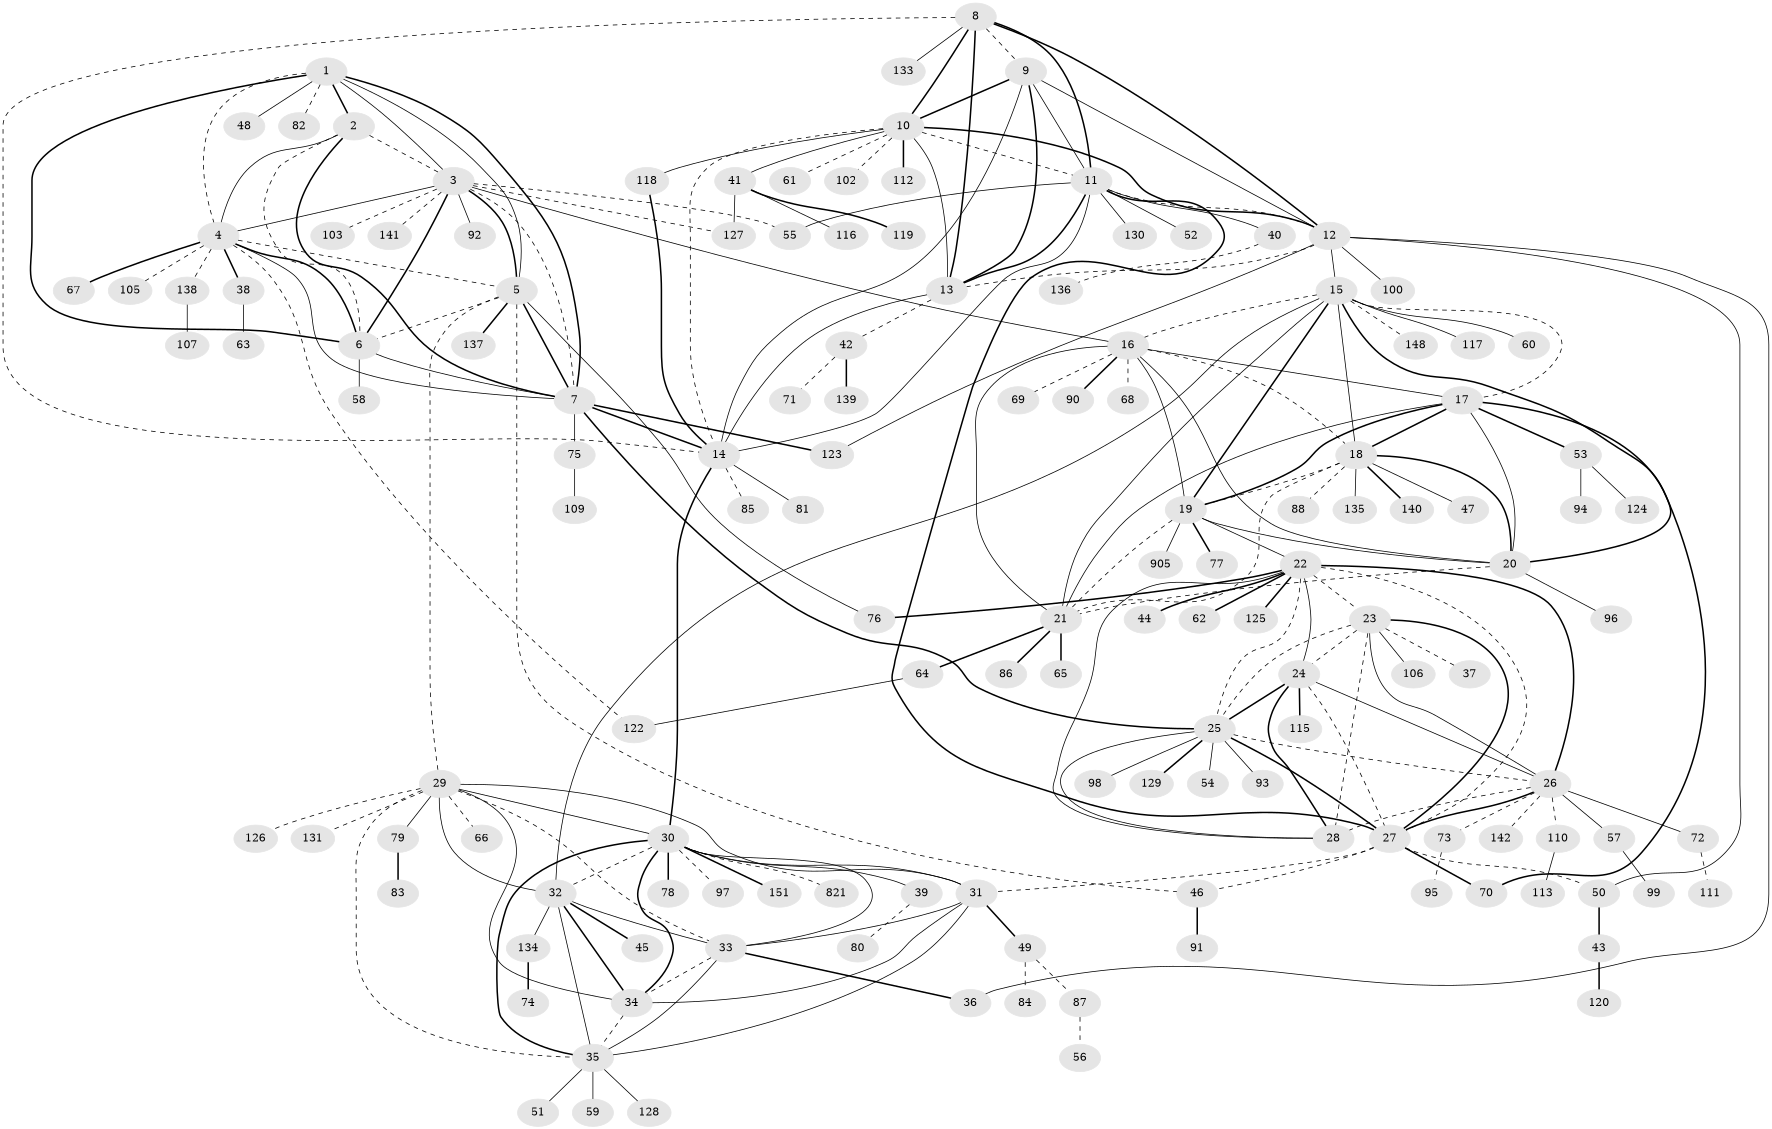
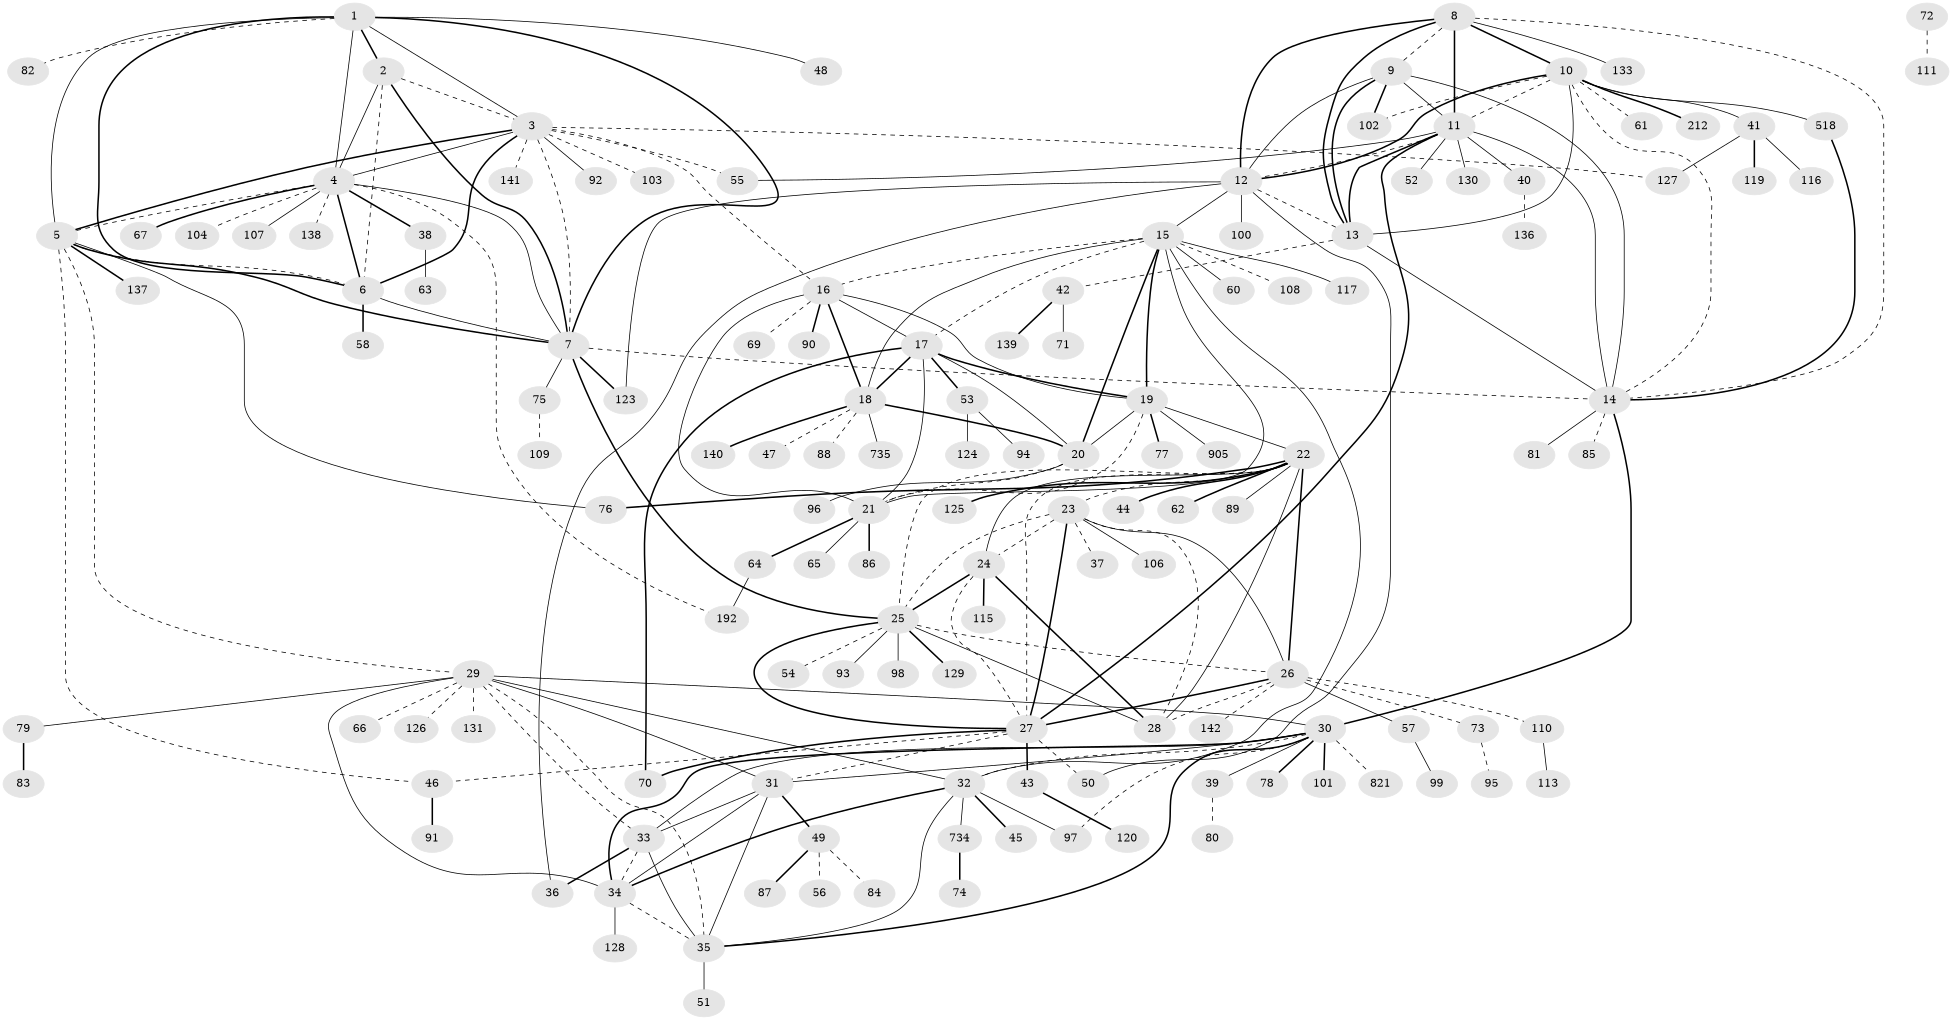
edge "9" -- "10": now "9" -- "102"
edge "1" -- "4": style dashed -> solid
node "118": label "118" -> "518"
node "112": label "112" -> "212"
edge "3" -- "16": style solid -> dashed
node "105": label "105" -> "104"
edge "138" -- "107": now "4" -- "107"
node "148": label "148" -> "108"
edge "42" -- "71": style dashed -> solid
edge "6" -- "58": style solid -> bold
edge "16" -- "18": style dashed -> bold
node "68": removed
edge "7" -- "14": style bold -> dashed
edge "75" -- "109": style solid -> dashed
edge "18" -- "47": style solid -> dashed
edge "18" -- "19": removed
node "89": added
node "135": label "135" -> "735"
edge "16" -- "20": removed
edge "18" -- "21": removed
edge "21" -- "65": style bold -> solid
node "122": label "122" -> "192"
edge "24" -- "26": removed
edge "25" -- "54": style solid -> dashed
edge "26" -- "72": removed
node "151": label "151" -> "101"
edge "50" -- "43": now "27" -- "43"
edge "32" -- "33": now "32" -- "97"
node "134": label "134" -> "734"
edge "49" -- "87": style dashed -> bold
edge "87" -- "56": now "49" -- "56"
edge "35" -- "128": now "34" -- "128"
node "59": removed
